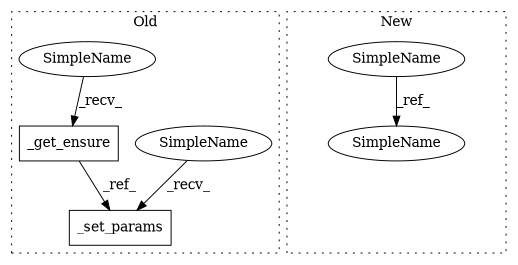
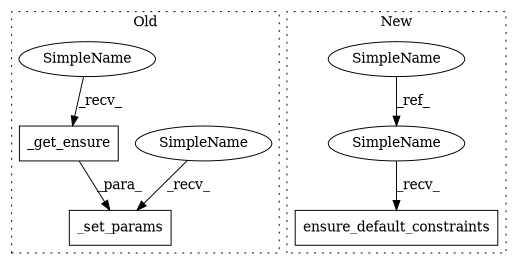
edge "_get_ensure" -> "_set_params": label "_ref_" -> "_para_"
node "ensure_default_constraints": added
